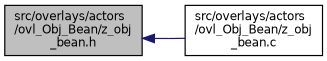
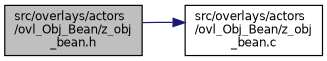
edge "src/overlays/actors /ovl_Obj_Bean/z_obj _bean.c" -> "src/overlays/actors /ovl_Obj_Bean/z_obj _bean.h": reversed
